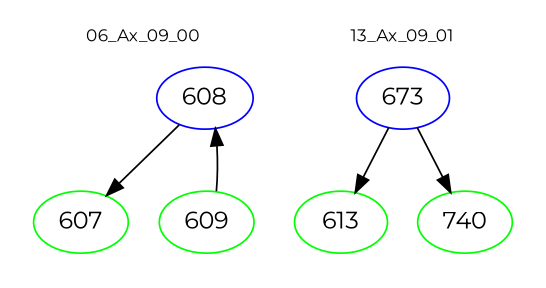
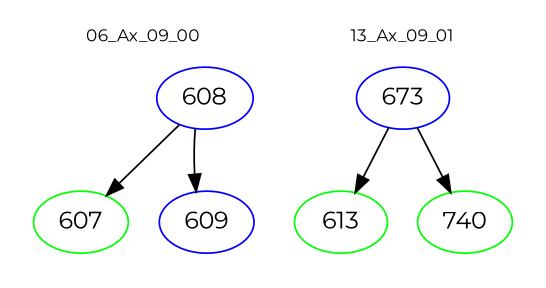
edge "609" -> "608": reversed
node "609": color green -> blue
